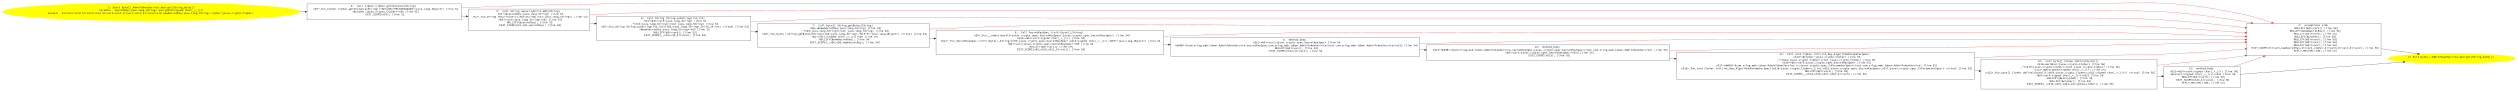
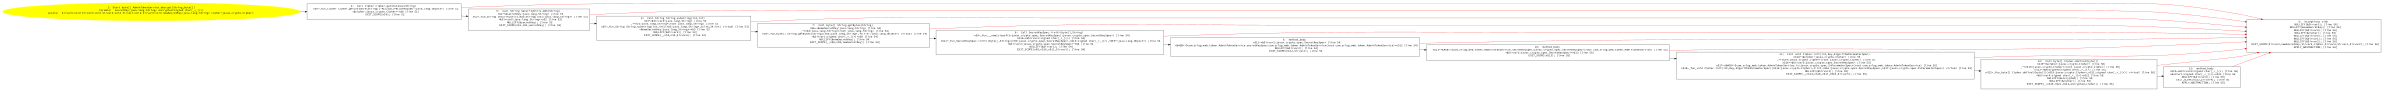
node "2: Exit byte[] AdminTokenService.decrypt(String,byte[])": removed
